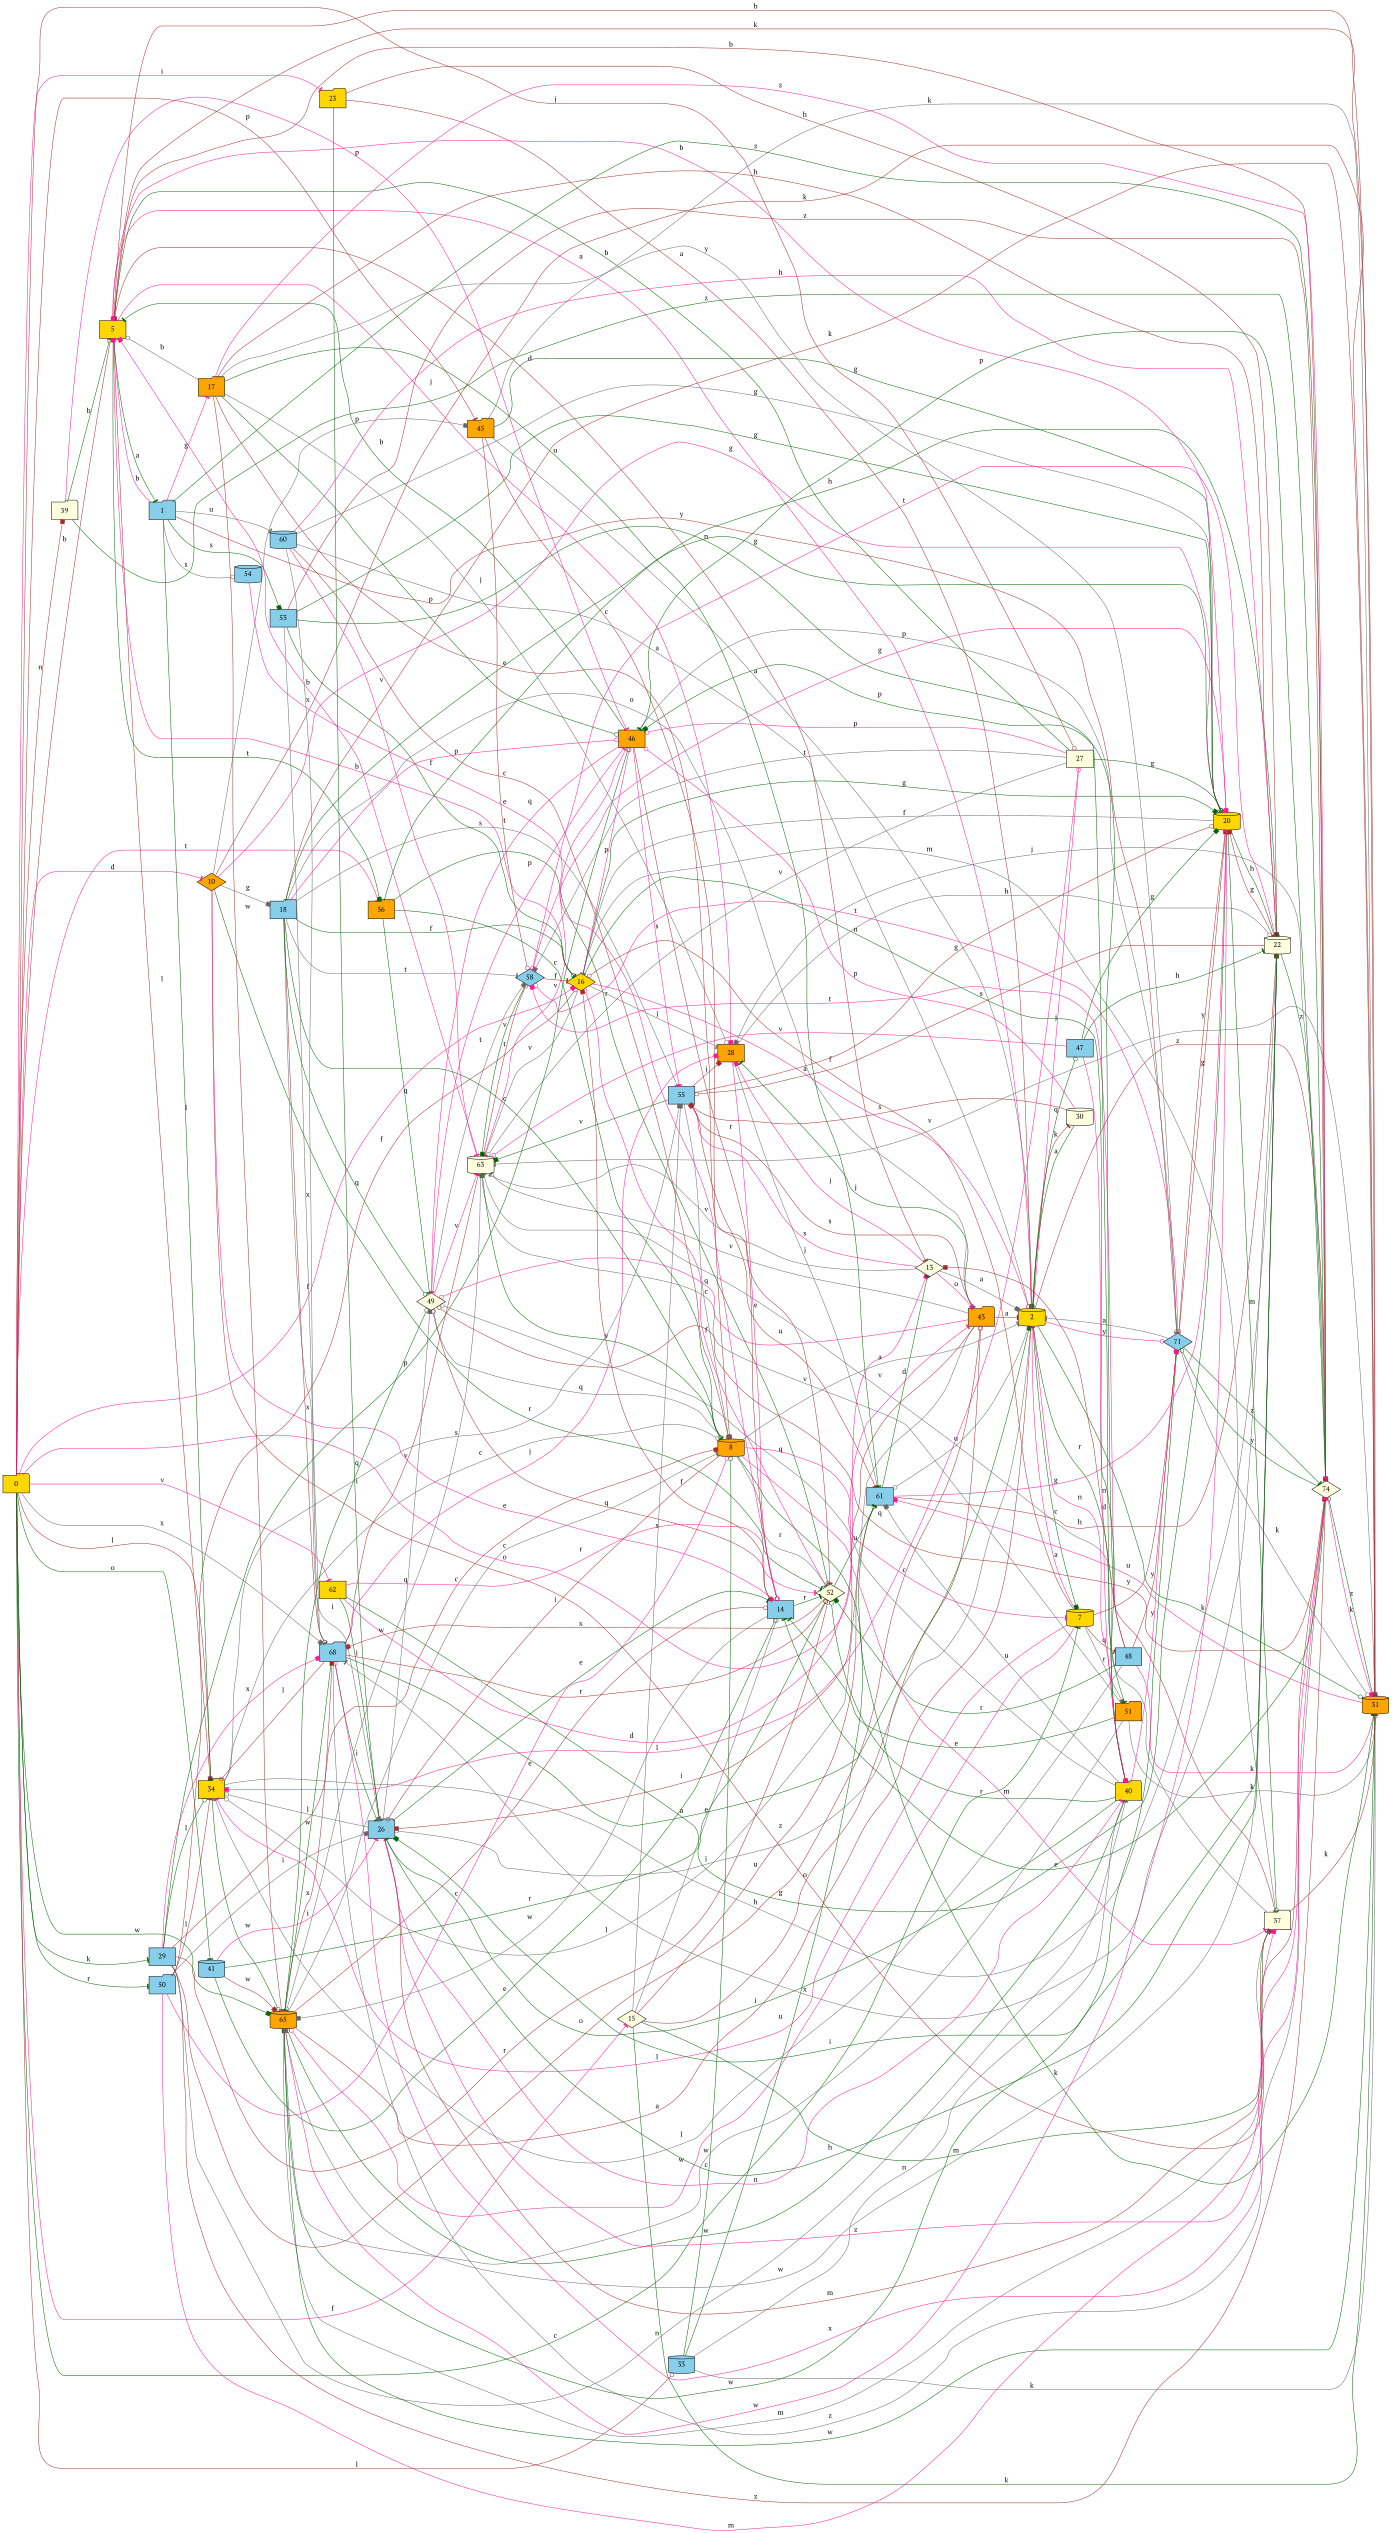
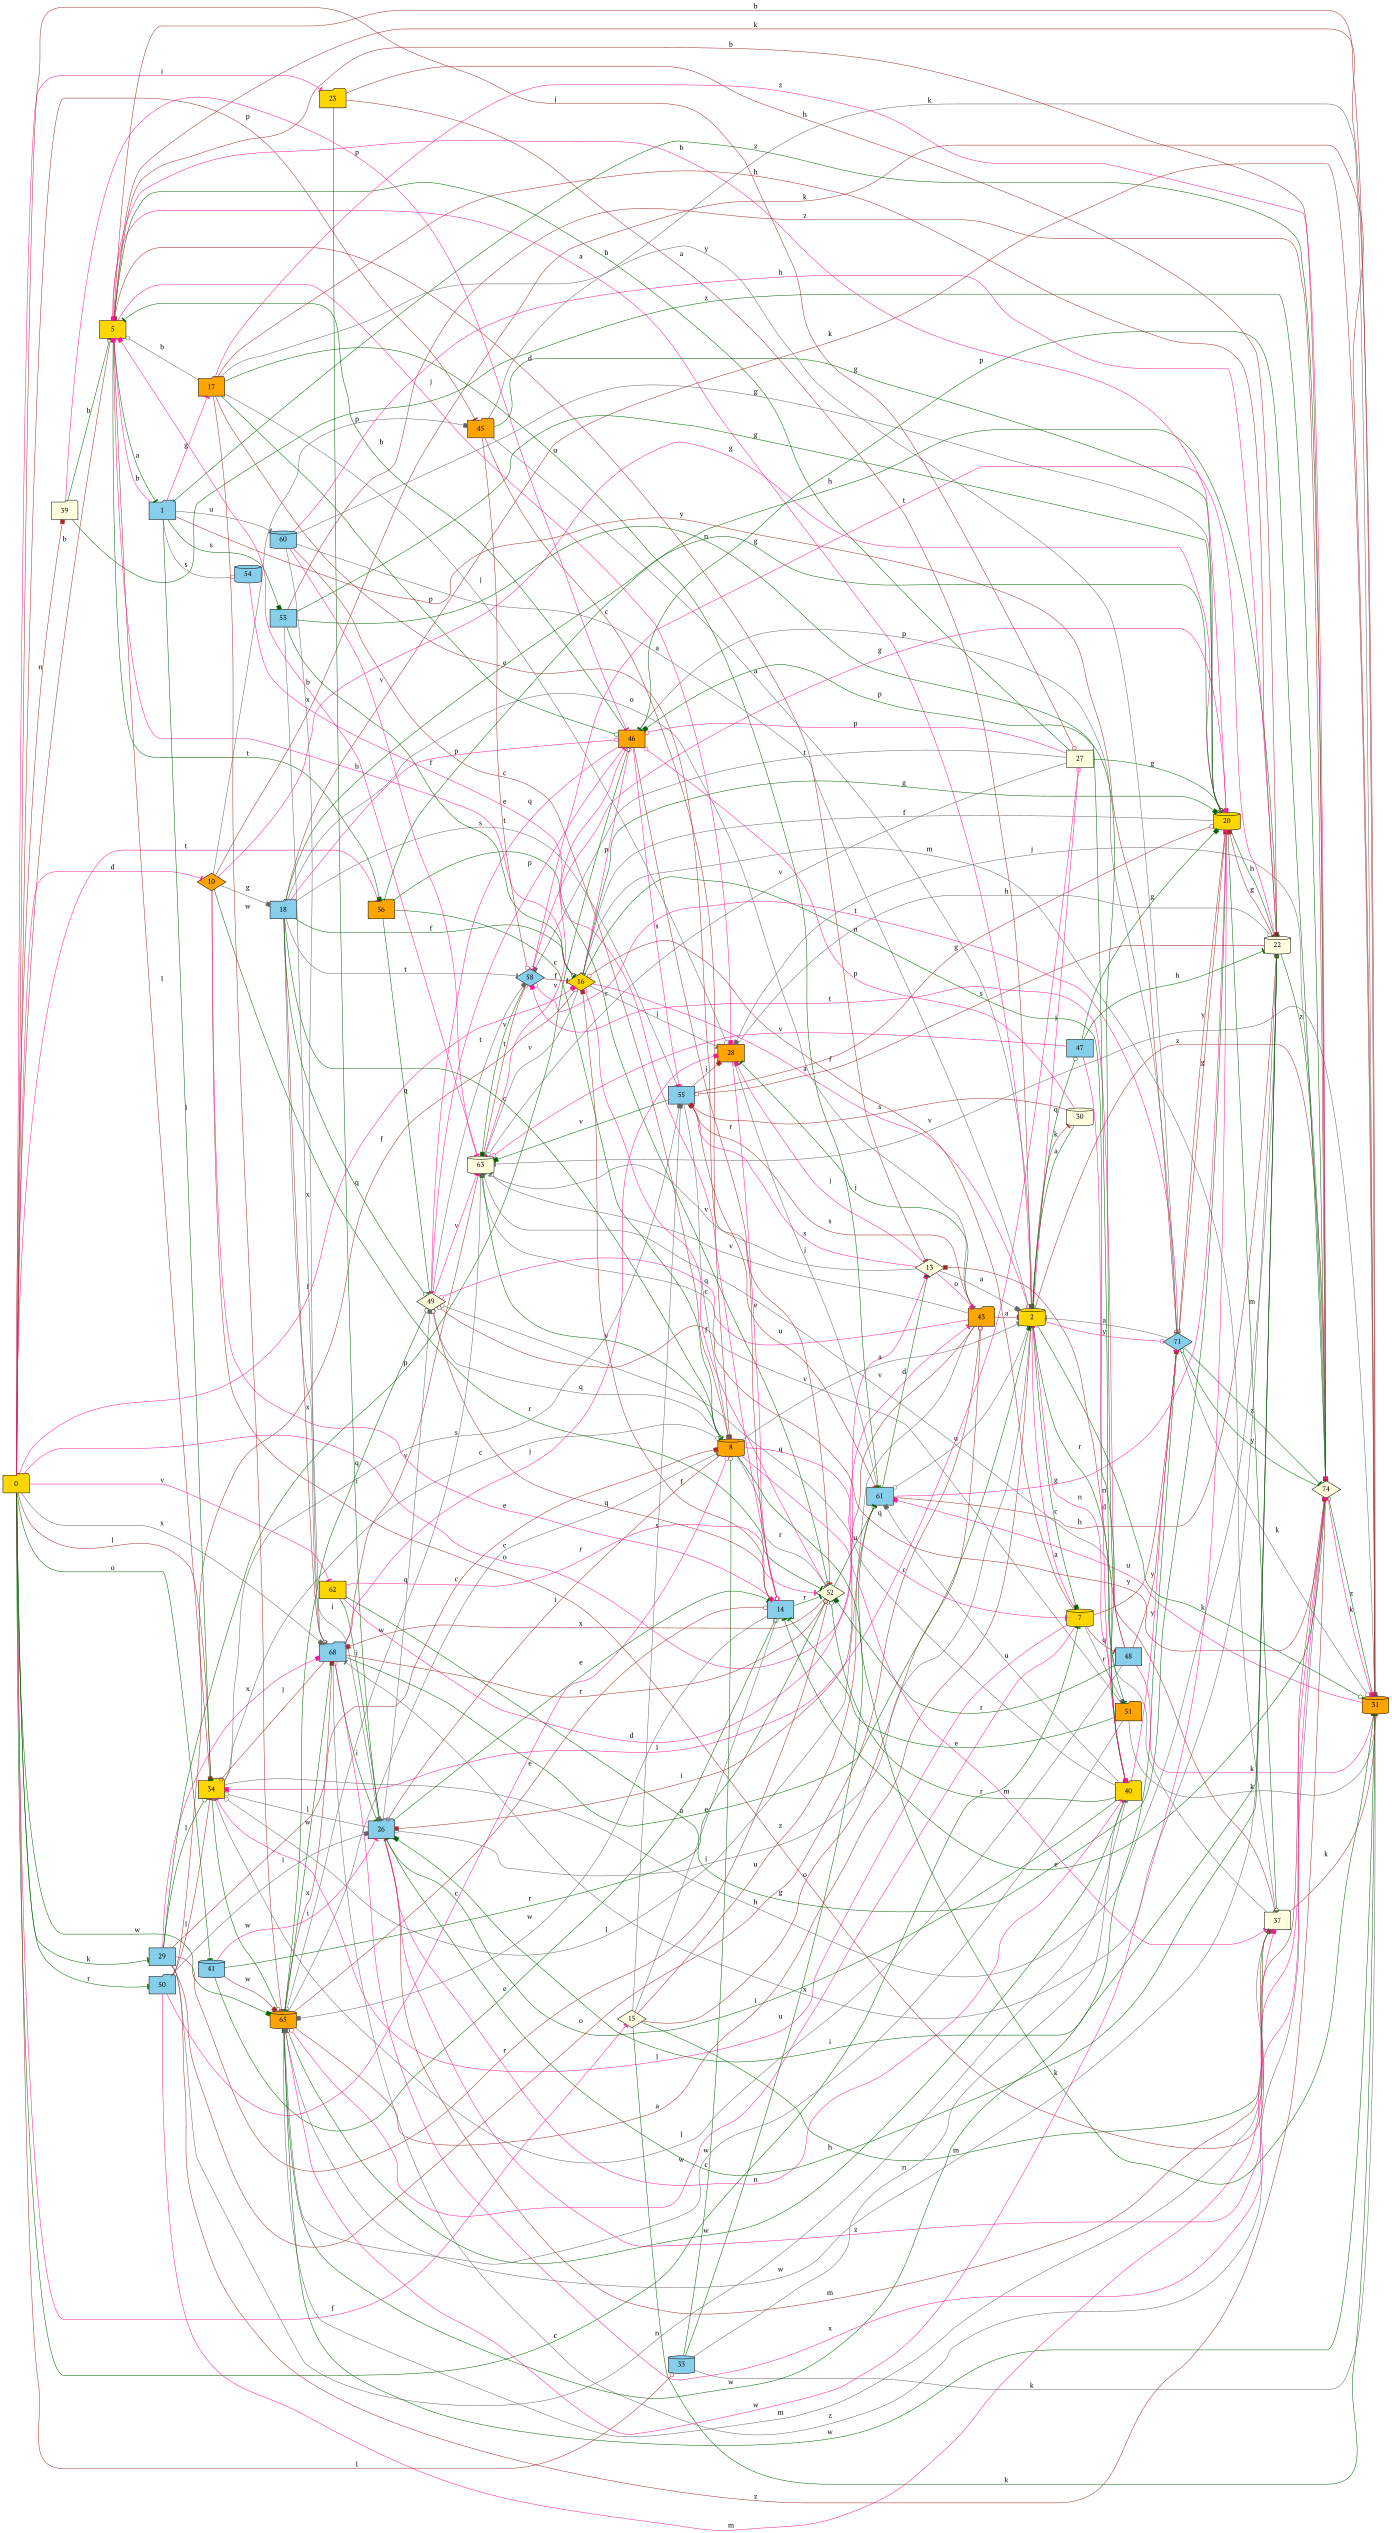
edge "61" -> "22": arrowhead box -> odot
edge "40" -> "71": arrowhead box -> tee
